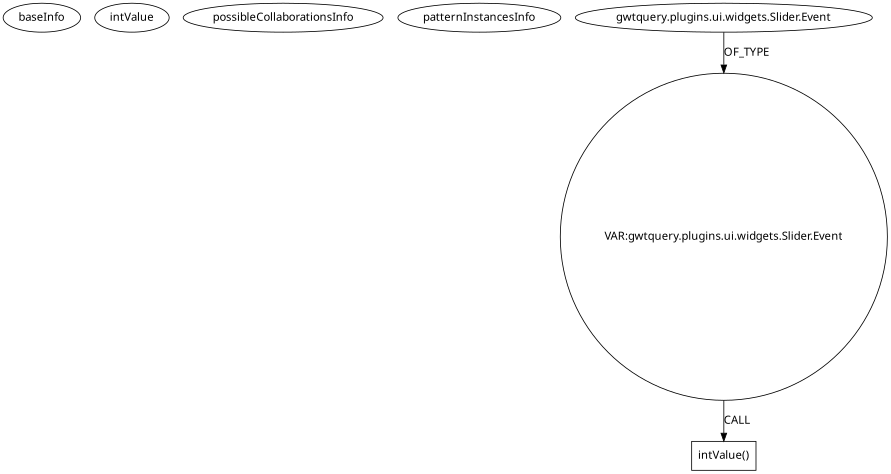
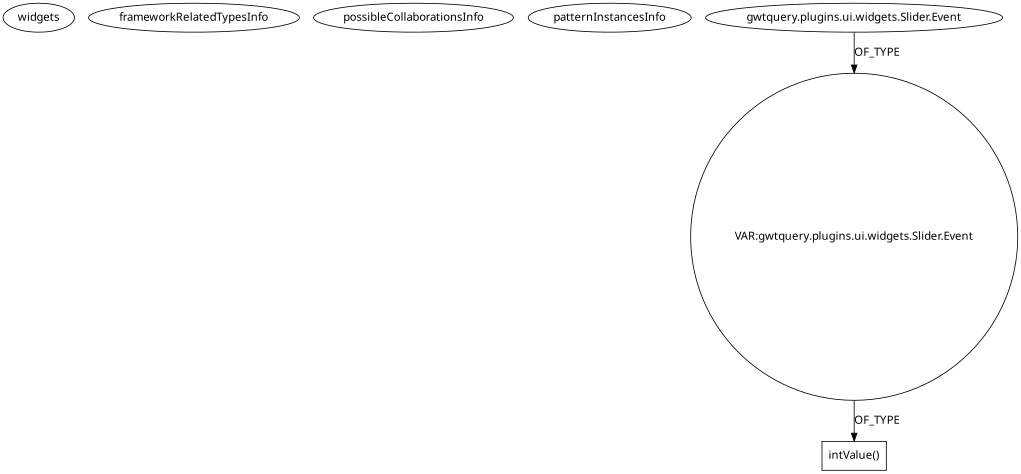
node "baseInfo": label "baseInfo" -> "widgets"
node "intValue": label "intValue" -> "frameworkRelatedTypesInfo"
edge "VAR:gwtquery.plugins.ui.widgets.Slider.Event" -> "intValue()": label "CALL" -> "OF_TYPE"
